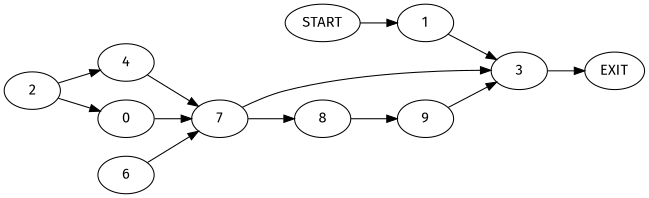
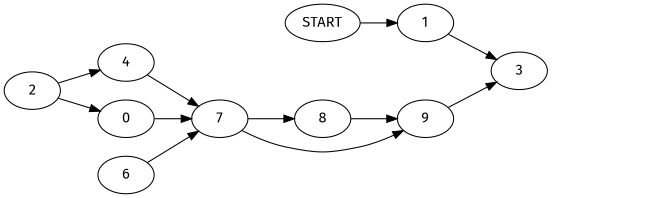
node "EXIT": removed
edge "7" -> "3": now "7" -> "9"
